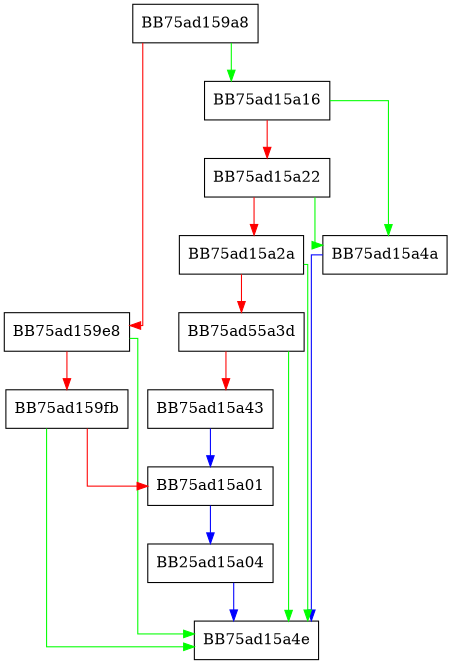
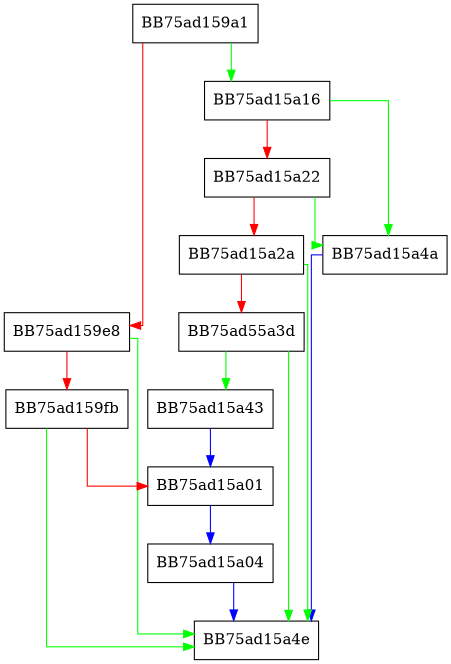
node "BB75ad159a8": label "BB75ad159a8" -> "BB75ad159a1"
edge "BB75ad55a3d" -> "BB75ad15a43": color red -> green
node "BB25ad15a04": label "BB25ad15a04" -> "BB75ad15a04"
